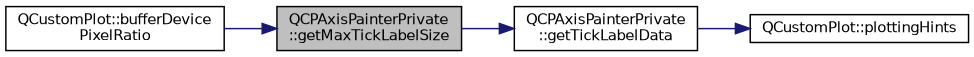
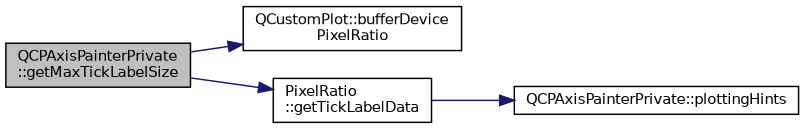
edge "QCustomPlot::bufferDevice PixelRatio" -> "QCPAxisPainterPrivate ::getMaxTickLabelSize": reversed
node "QCPAxisPainterPrivate ::getTickLabelData": label "QCPAxisPainterPrivate ::getTickLabelData" -> "PixelRatio ::getTickLabelData"
node "QCustomPlot::plottingHints": label "QCustomPlot::plottingHints" -> "QCPAxisPainterPrivate::plottingHints"
